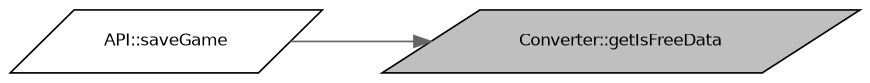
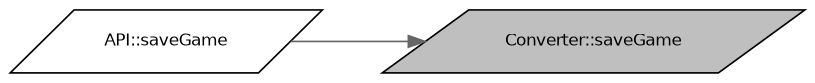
node "Converter::getIsFreeData": label "Converter::getIsFreeData" -> "Converter::saveGame"
